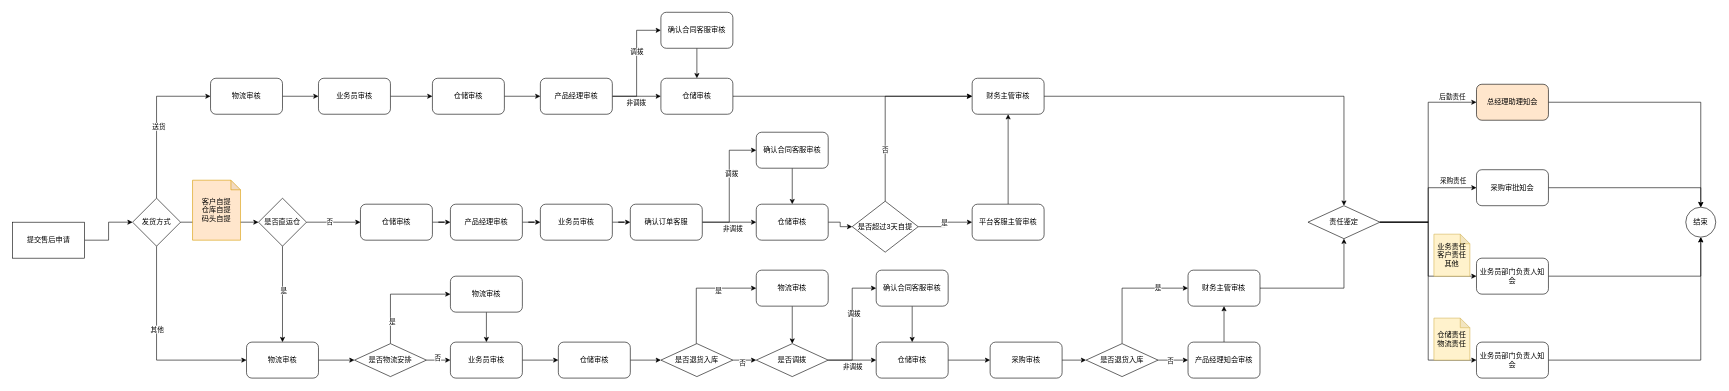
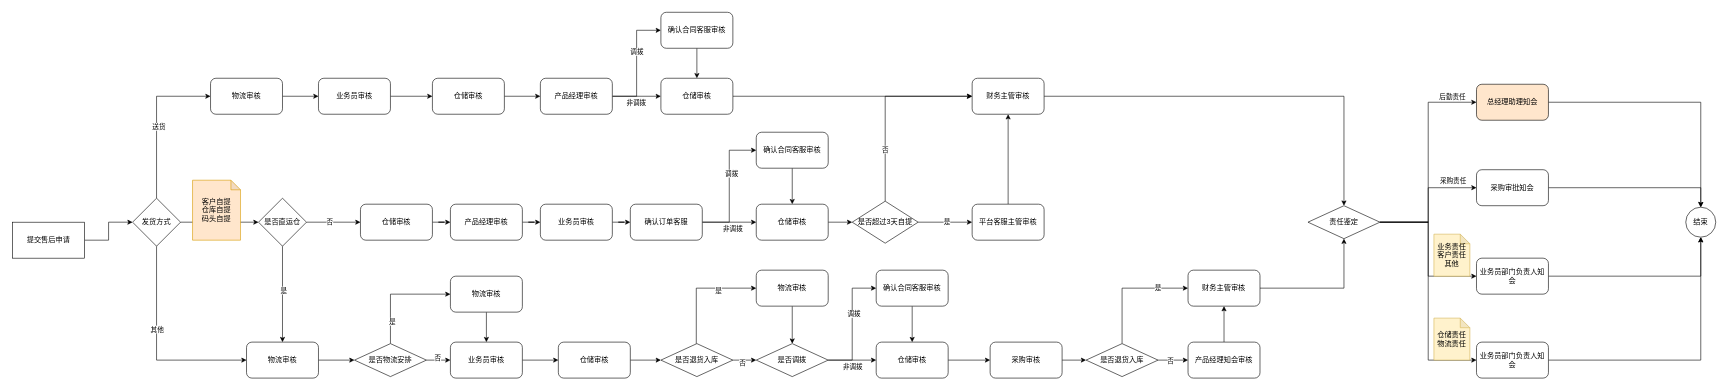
node "是否超过3天自提": size 66x51 -> 66x42
